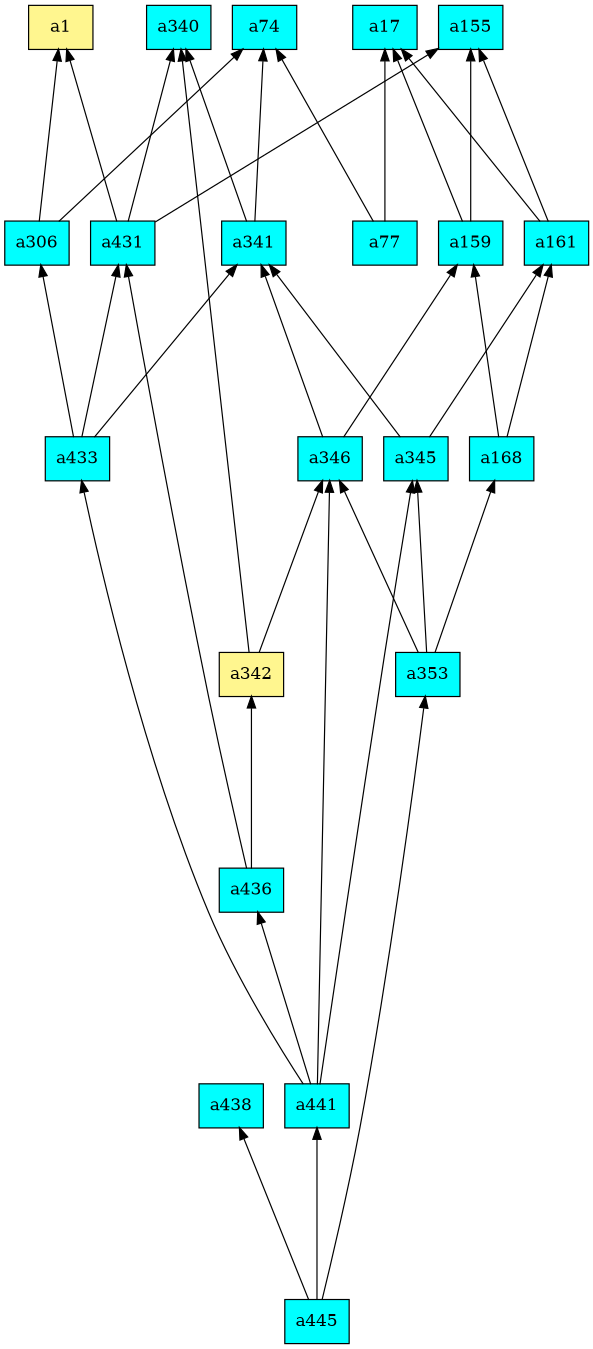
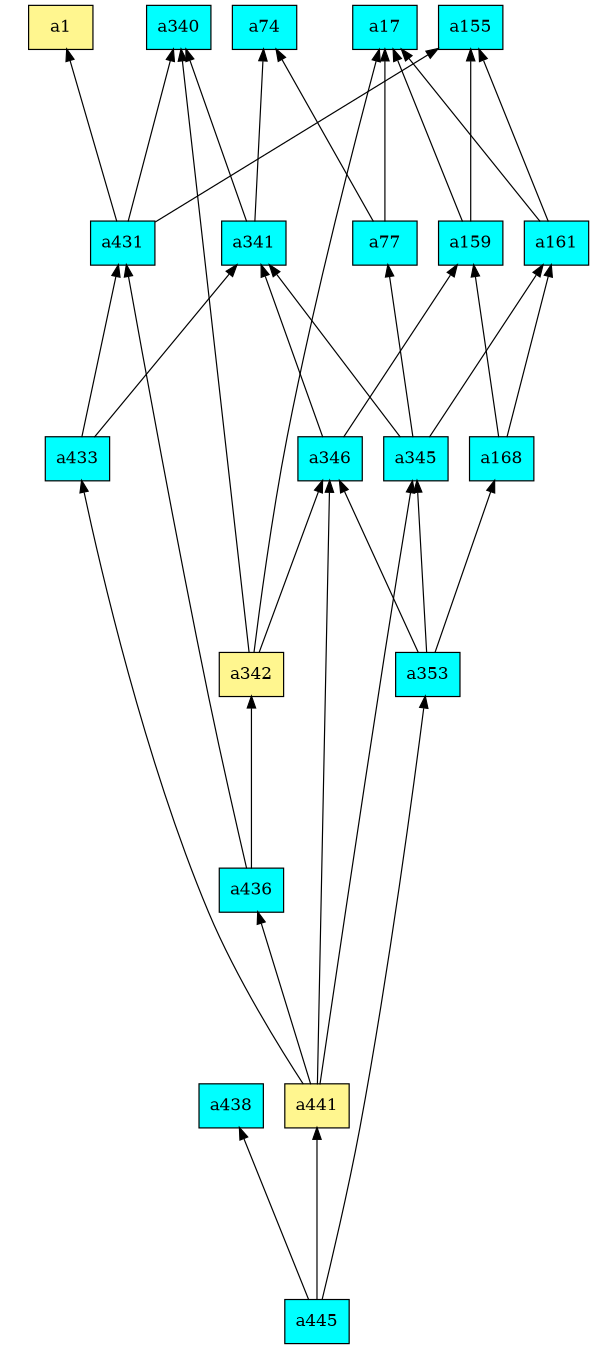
node "a306": removed
edge "a342" -> "a17": added
edge "a345" -> "a77": added
node "a441": fillcolor cyan -> khaki1
